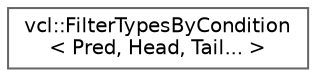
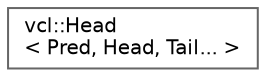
node "vcl::FilterTypesByCondition < Pred, Head, Tail... >": label "vcl::FilterTypesByCondition < Pred, Head, Tail... >" -> "vcl::Head < Pred, Head, Tail... >"
